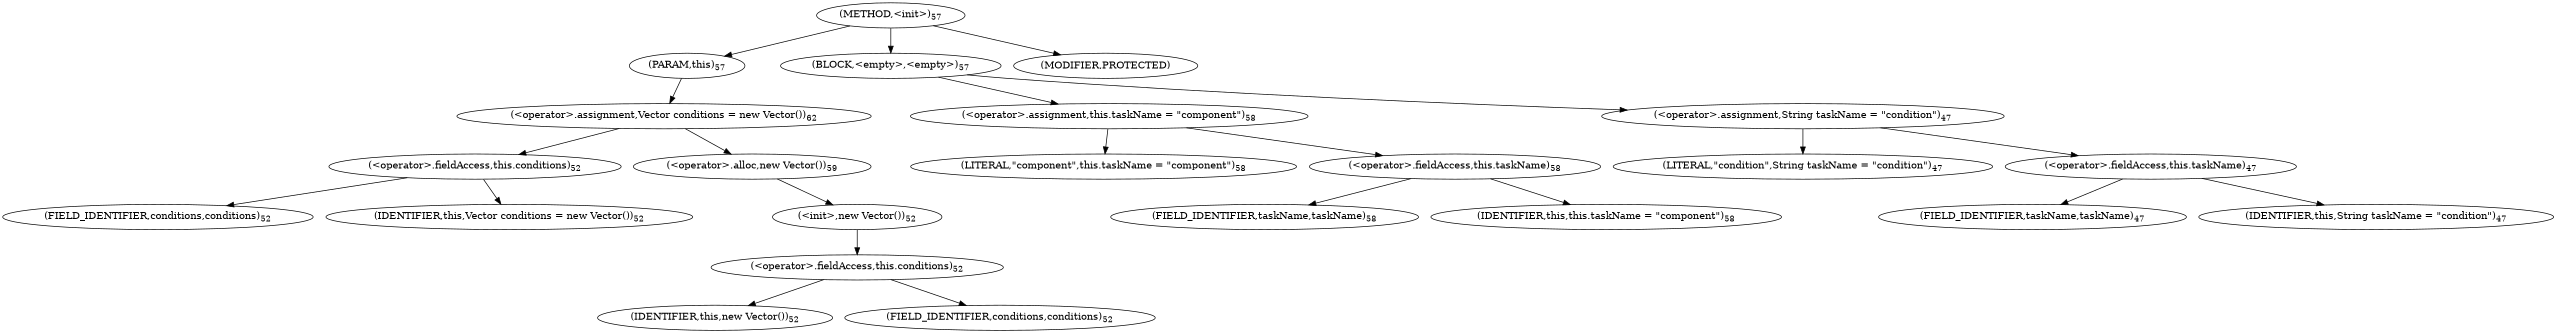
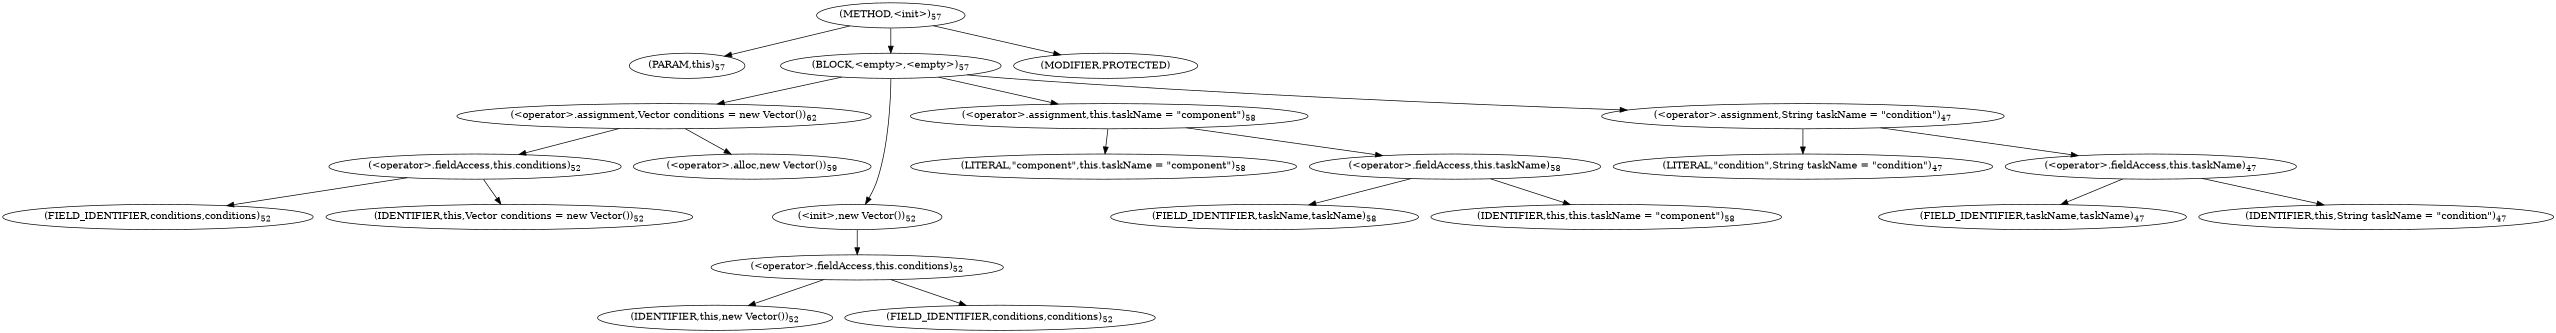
edge "(PARAM,this)" -> "(<operator>.assignment,Vector conditions = new Vector())": now "(BLOCK,<empty>,<empty>)" -> "(<operator>.assignment,Vector conditions = new Vector())"
edge "(<operator>.alloc,new Vector())" -> "(<init>,new Vector())": now "(BLOCK,<empty>,<empty>)" -> "(<init>,new Vector())"
